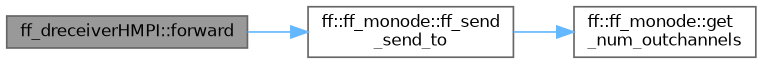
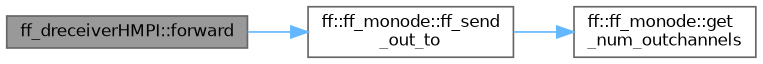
node "ff::ff_monode::ff_send _send_to": label "ff::ff_monode::ff_send _send_to" -> "ff::ff_monode::ff_send _out_to"
